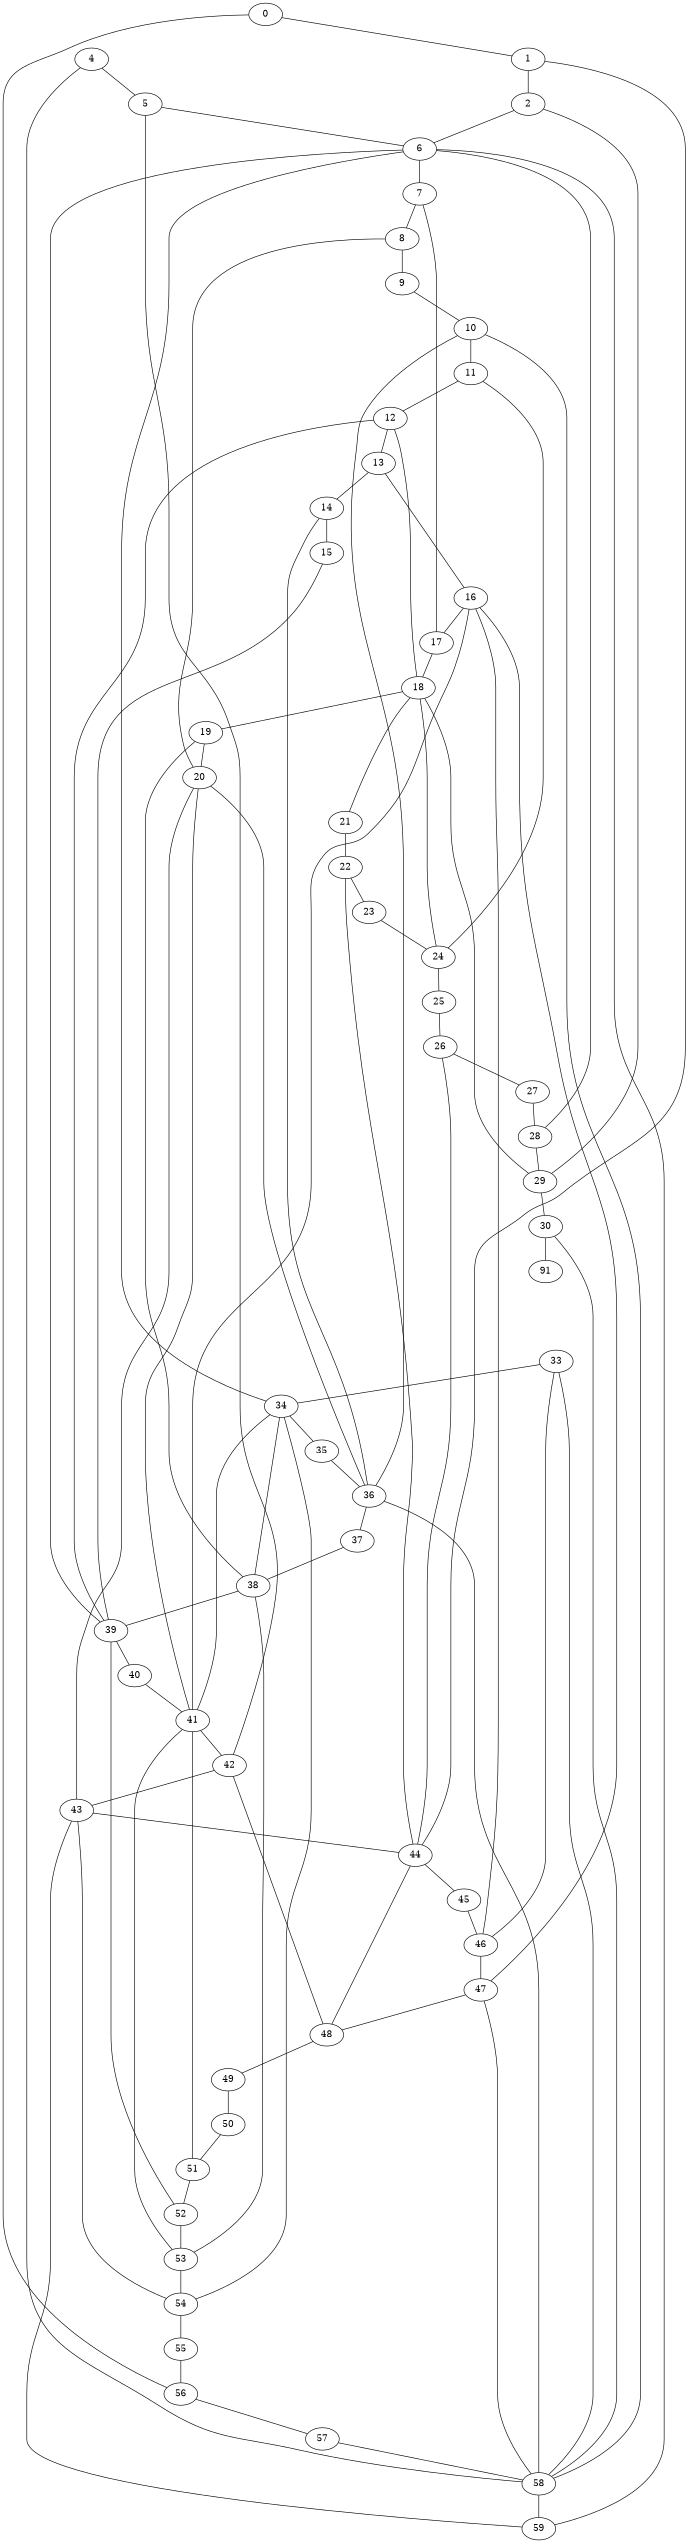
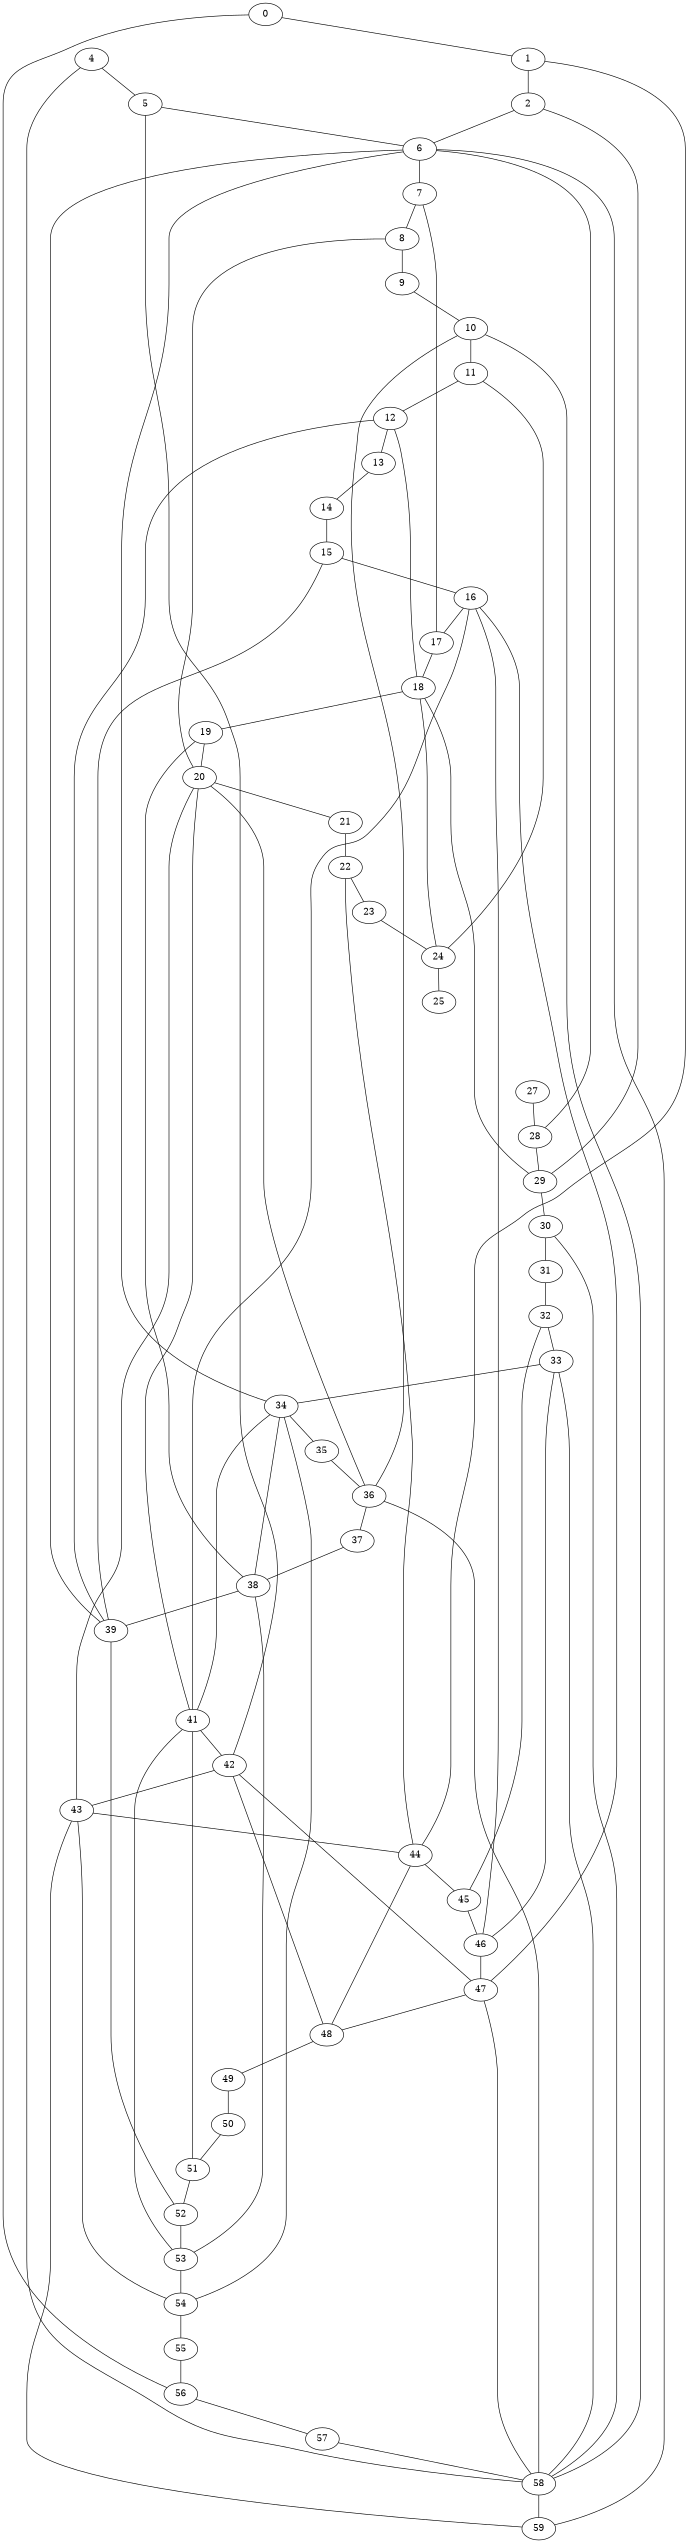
edge "13" -- "16": now "15" -- "16"
edge "18" -- "21": now "20" -- "21"
edge "14" -- "36": removed
node "26": removed
node "91": label "91" -> "31"
node "32": added
node "40": removed
edge "42" -- "47": added
